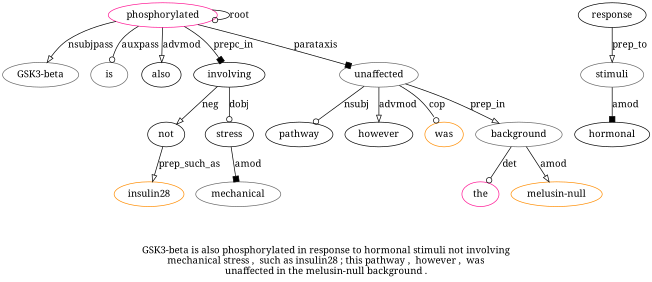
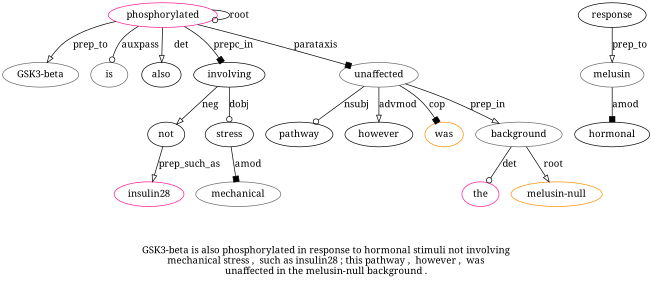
edge "phosphorylated" -> "GSK3-beta": label "nsubjpass" -> "prep_to"
edge "phosphorylated" -> "also": label "advmod" -> "det"
node "stimuli": label "stimuli" -> "melusin"
edge "unaffected" -> "was": arrowhead odot -> box
edge "background" -> "melusin-null": label "amod" -> "root"
node "insulin28": color darkorange -> deeppink
